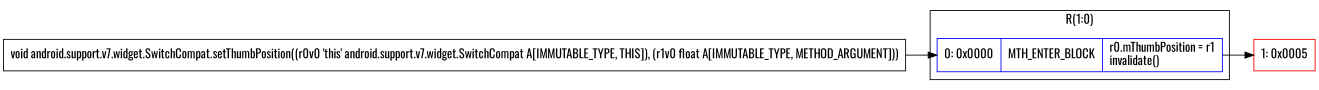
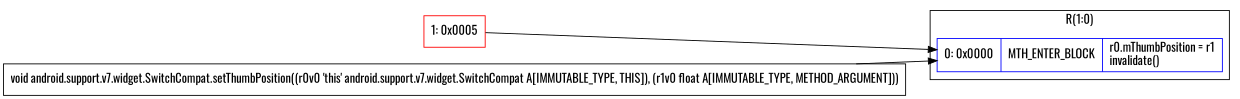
edge "0: 0x0000" -> "1: 0x0005": reversed
